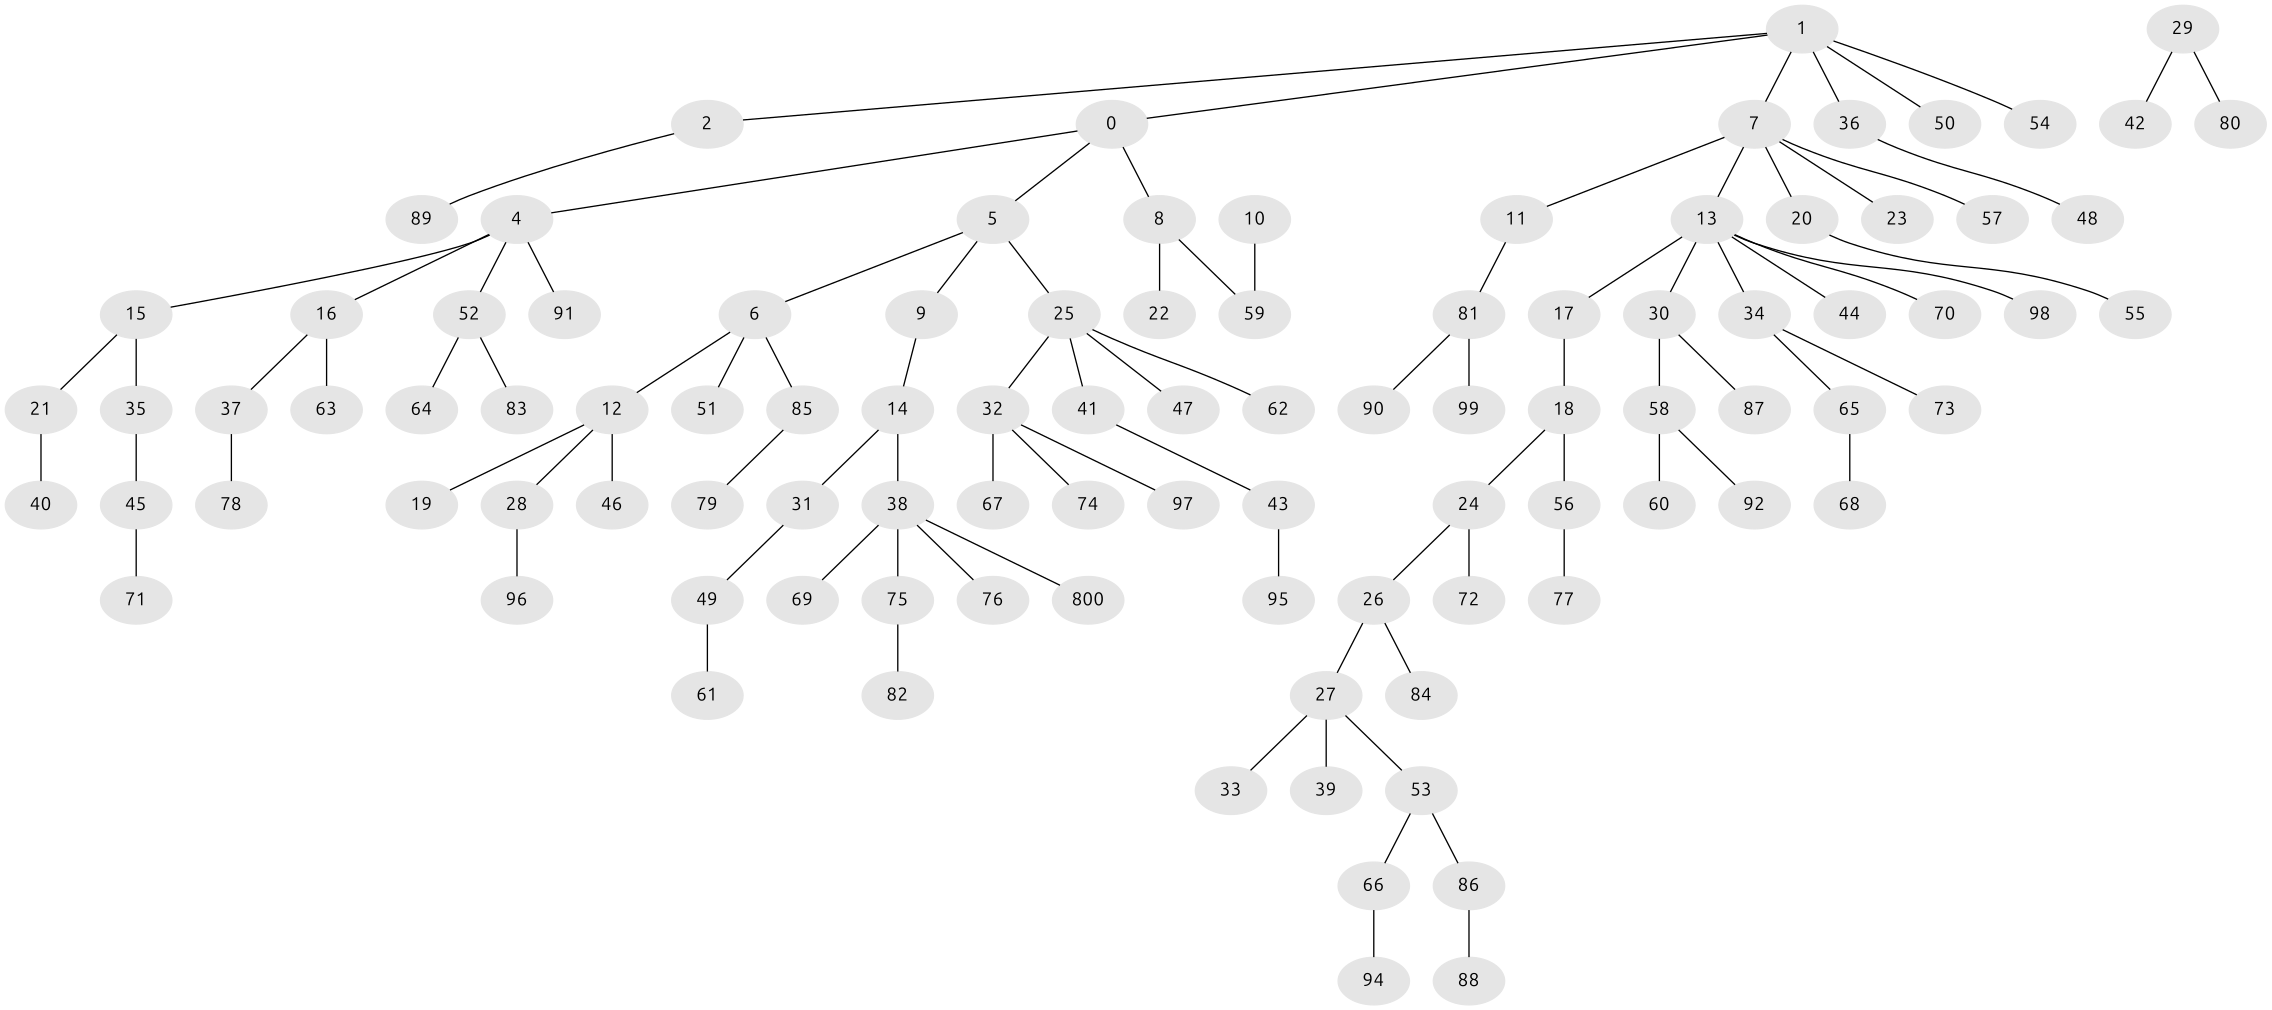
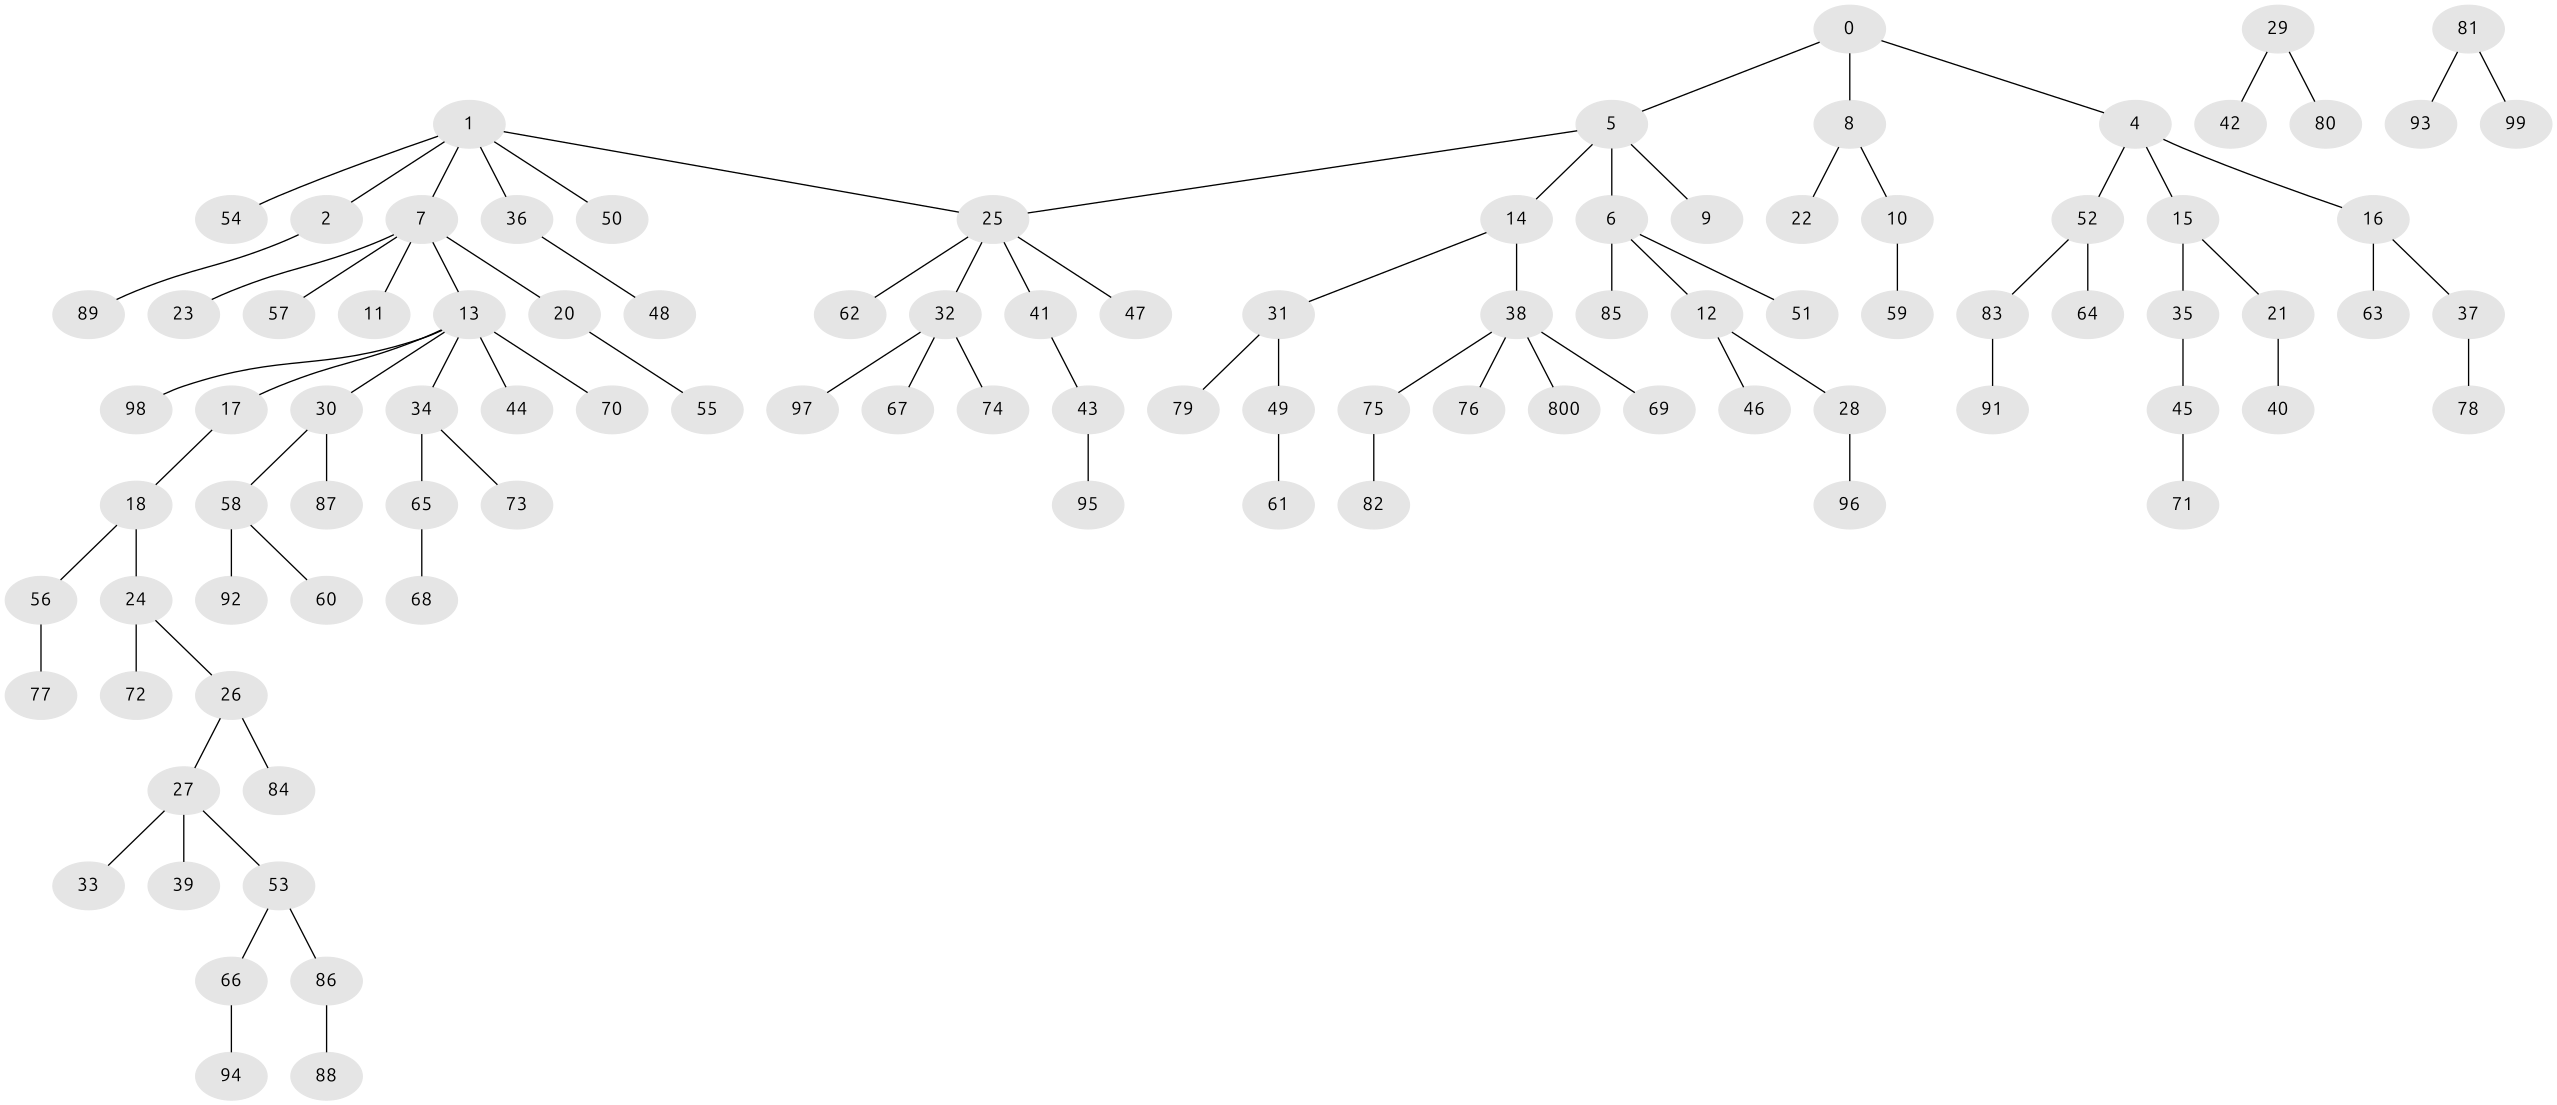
edge "1" -- "0": now "1" -- "25"
edge "4" -- "91": now "83" -- "91"
edge "8" -- "59": now "8" -- "10"
edge "11" -- "81": removed
edge "9" -- "14": now "5" -- "14"
node "90": label "90" -> "93"
edge "85" -- "79": now "31" -- "79"
node "19": removed
